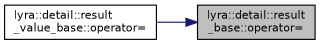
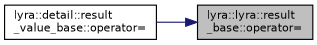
node "lyra::detail::result _base::operator=": label "lyra::detail::result _base::operator=" -> "lyra::lyra::result _base::operator="
